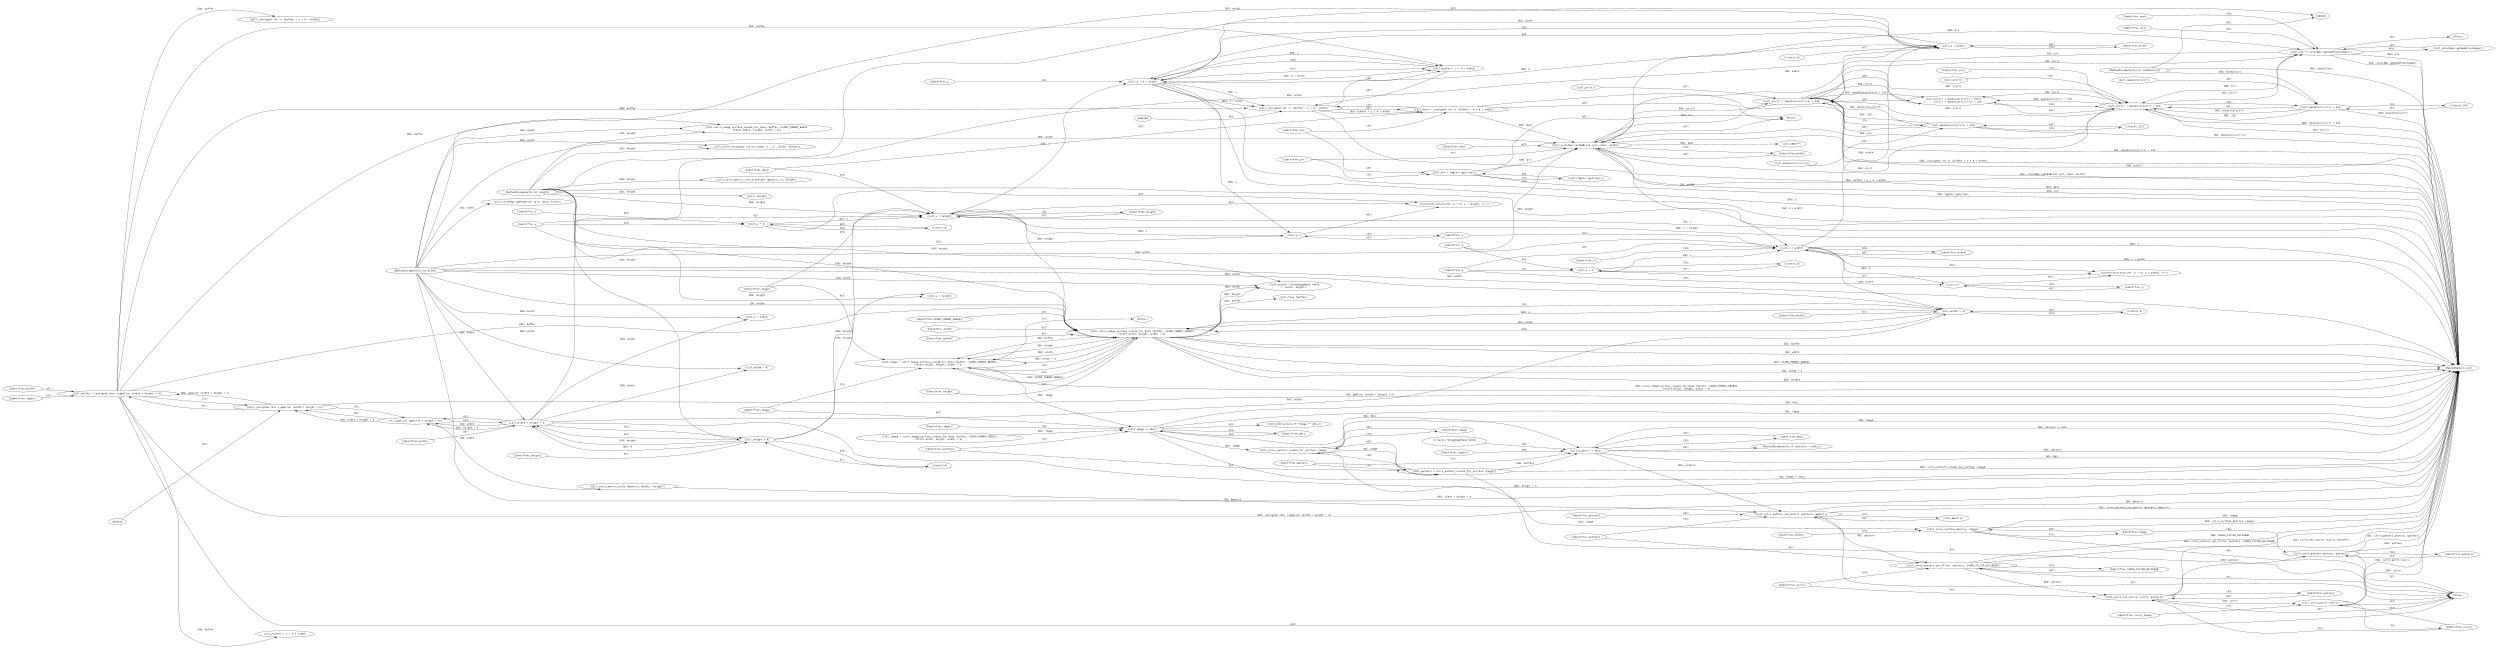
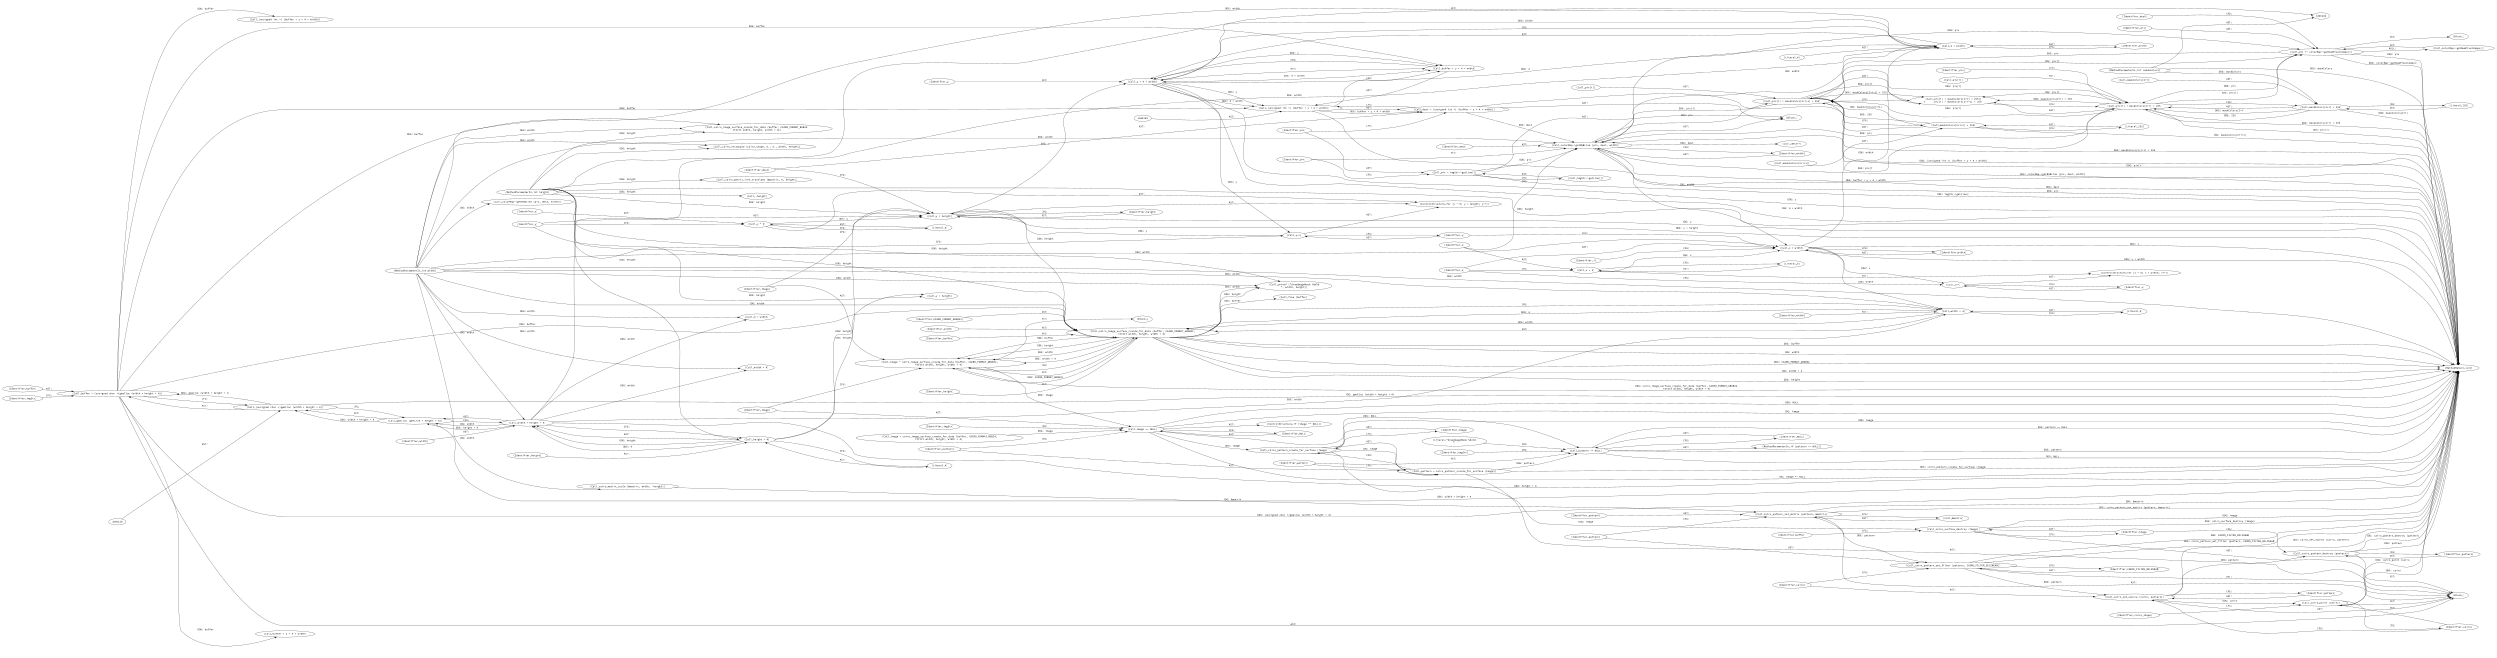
edge "(Call,x < width)" -> "(ControlStructure,for (x = 0; x < width; x++))": removed, label "AST:"
edge "(Call,x++)" -> "(ControlStructure,for (x = 0; x < width; x++))": label "NULL: " -> "AST: "
edge "(Call,pattern == NULL)" -> "(Call,cairo_pattern_set_matrix (pattern, &matrix))": removed, label "DDG: pattern"
